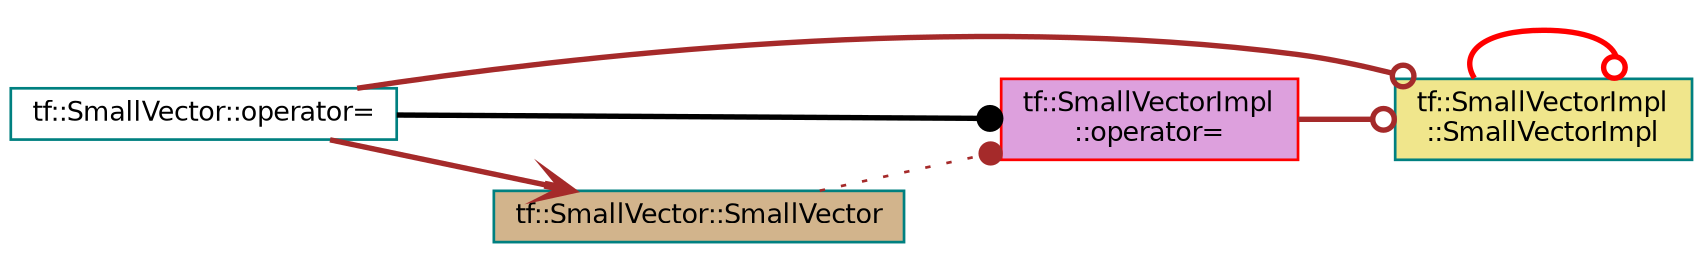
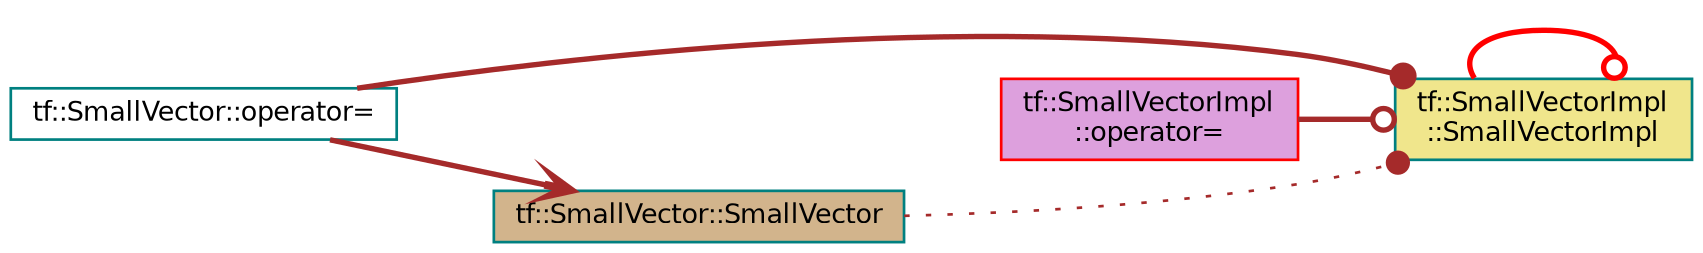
edge "tf::SmallVector::operator=" -> "tf::SmallVectorImpl ::SmallVectorImpl": arrowhead odot -> dot
edge "tf::SmallVector::operator=" -> "tf::SmallVectorImpl ::operator=": removed
edge "tf::SmallVector::SmallVector" -> "tf::SmallVectorImpl ::operator=": now "tf::SmallVector::SmallVector" -> "tf::SmallVectorImpl ::SmallVectorImpl"
